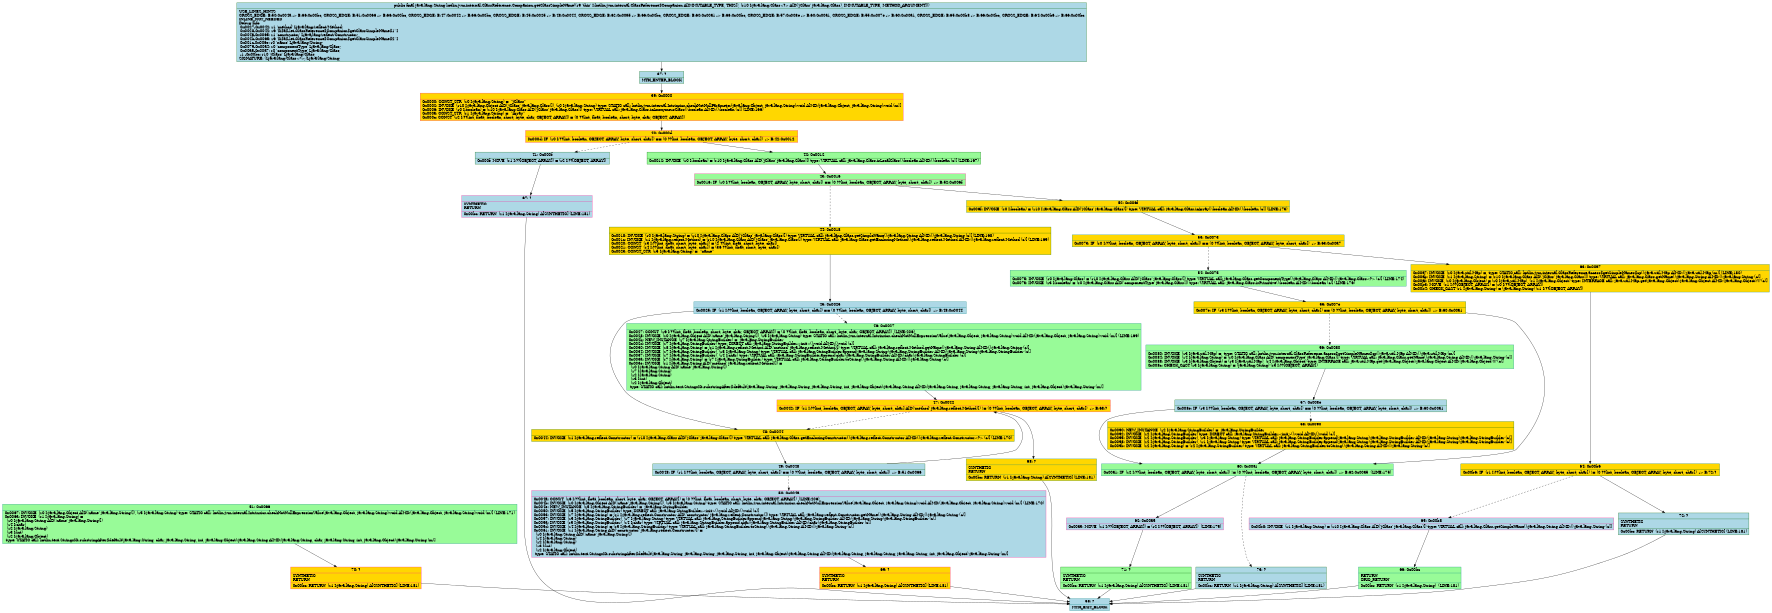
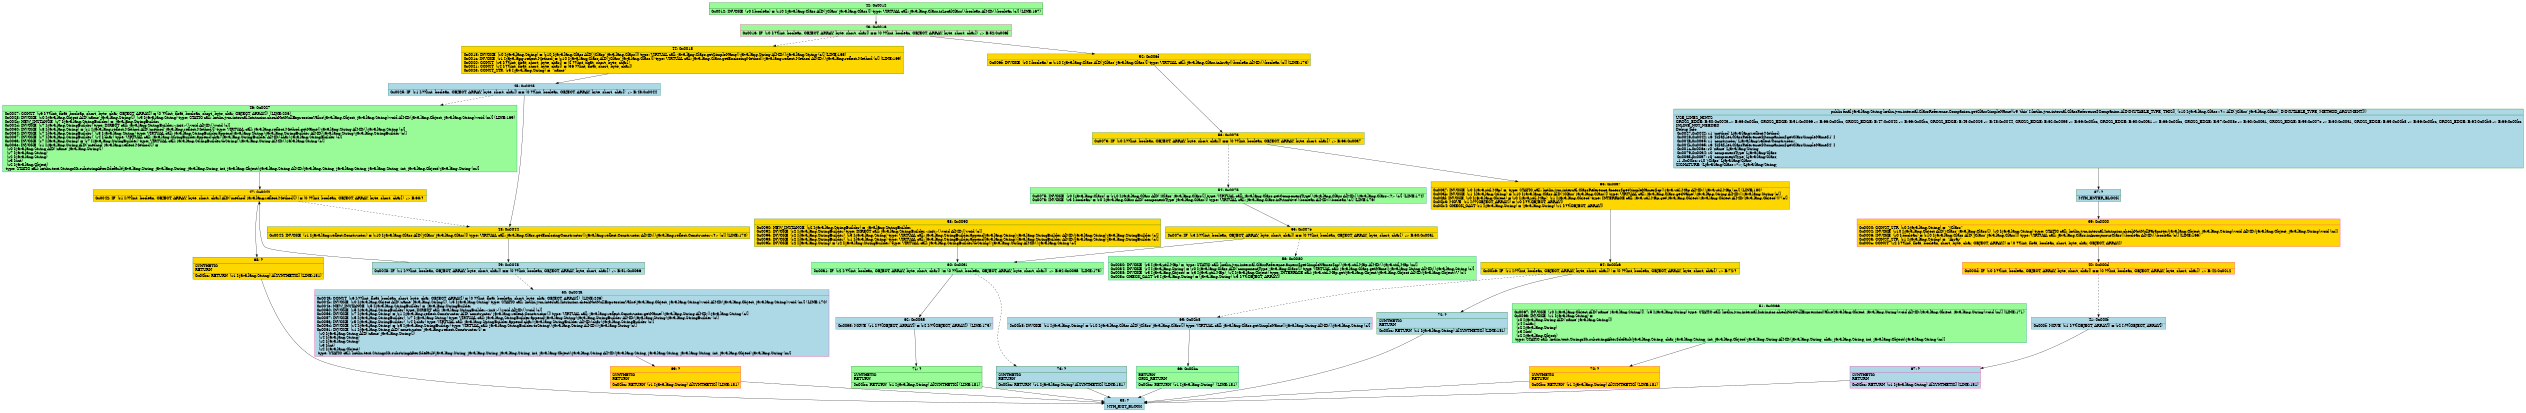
edge "40: 0x000d" -> "42: 0x0012": removed
node "41: 0x000f": color darkgreen -> deeppink
node "47: 0x0042": color deeppink -> teal
node "57: 0x008e": removed
node "68: ?": color teal -> darkgreen
